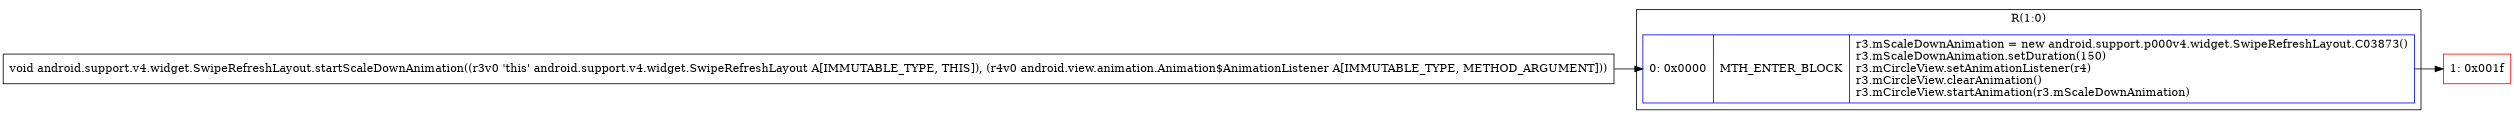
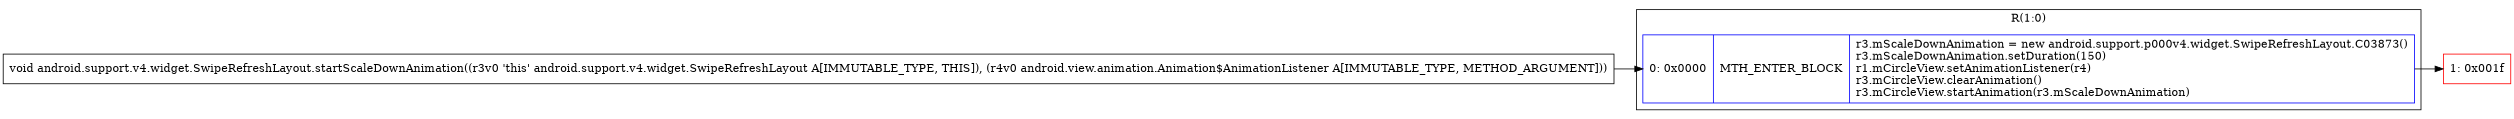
node "0: 0x0000": text "r3.mCircleView.setAnimationListener(r4)" -> "r1.mCircleView.setAnimationListener(r4)"
